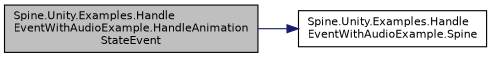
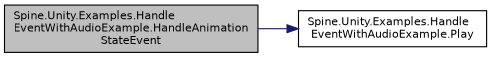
node "Spine.Unity.Examples.Handle EventWithAudioExample.Spine": label "Spine.Unity.Examples.Handle EventWithAudioExample.Spine" -> "Spine.Unity.Examples.Handle EventWithAudioExample.Play"
